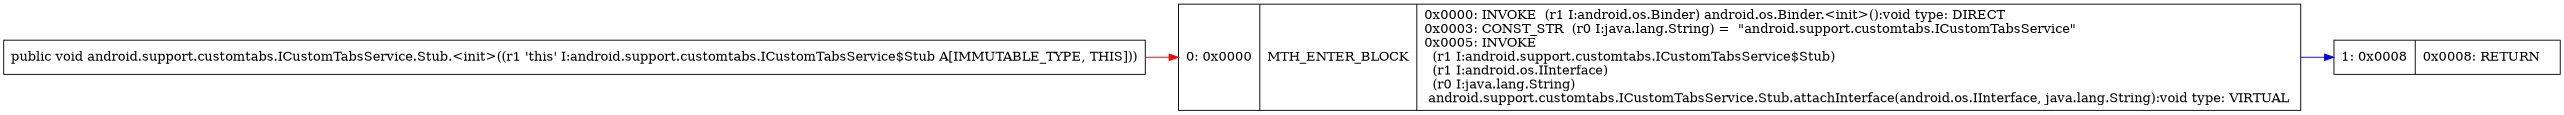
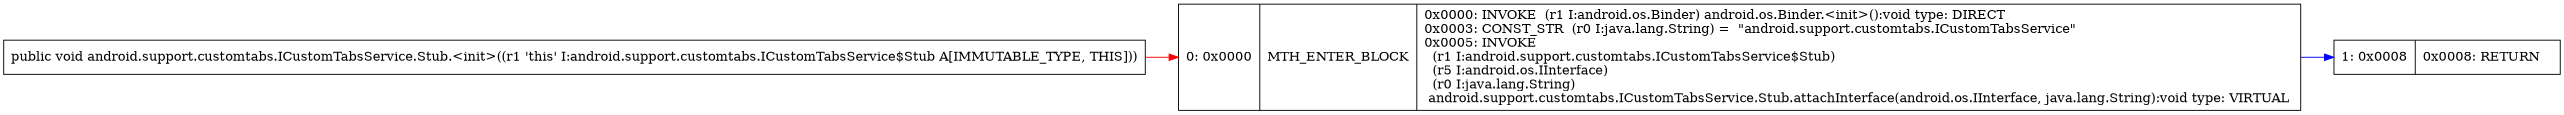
node "0: 0x0000": text "(r1 I:android.os.IInterface)" -> "(r5 I:android.os.IInterface)"
